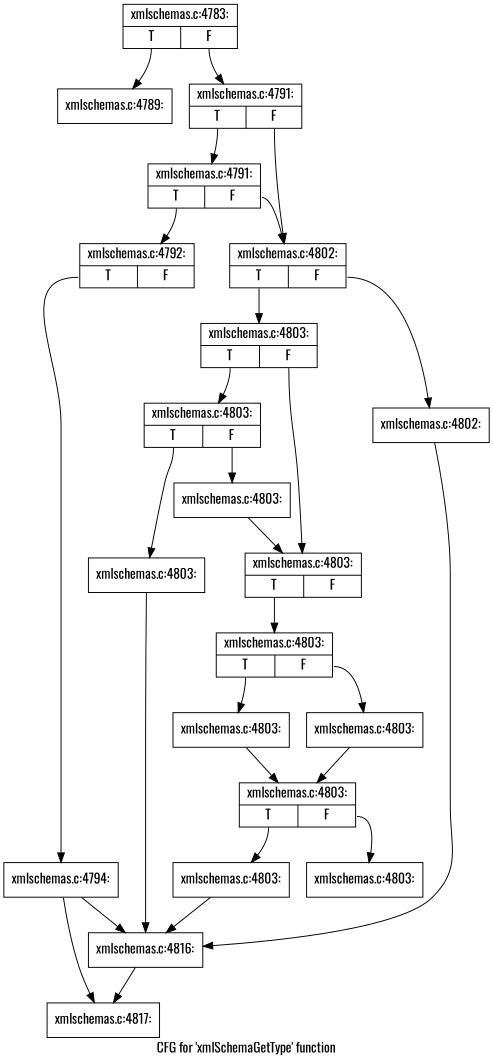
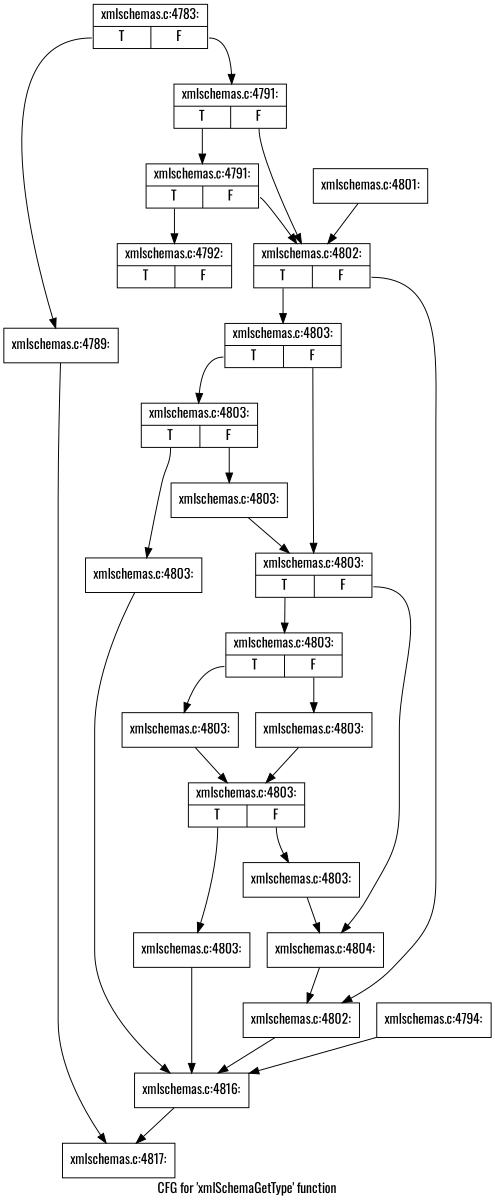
node "xmlschemas.c:4801:": added
edge "xmlschemas.c:4792:" -> "xmlschemas.c:4794:": removed
edge "xmlschemas.c:4794:" -> "xmlschemas.c:4817:": now "xmlschemas.c:4789:" -> "xmlschemas.c:4817:"
node "xmlschemas.c:4804:": added
